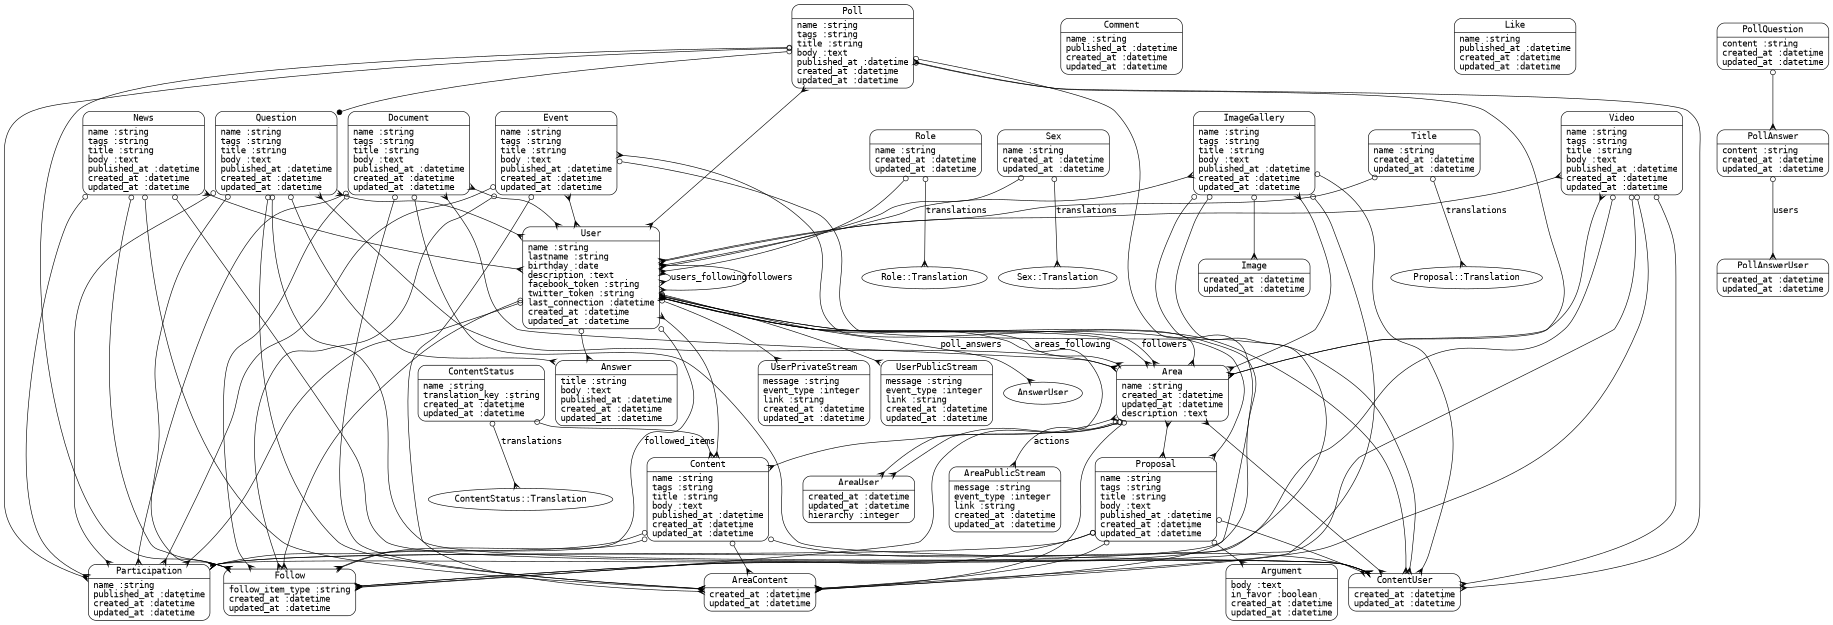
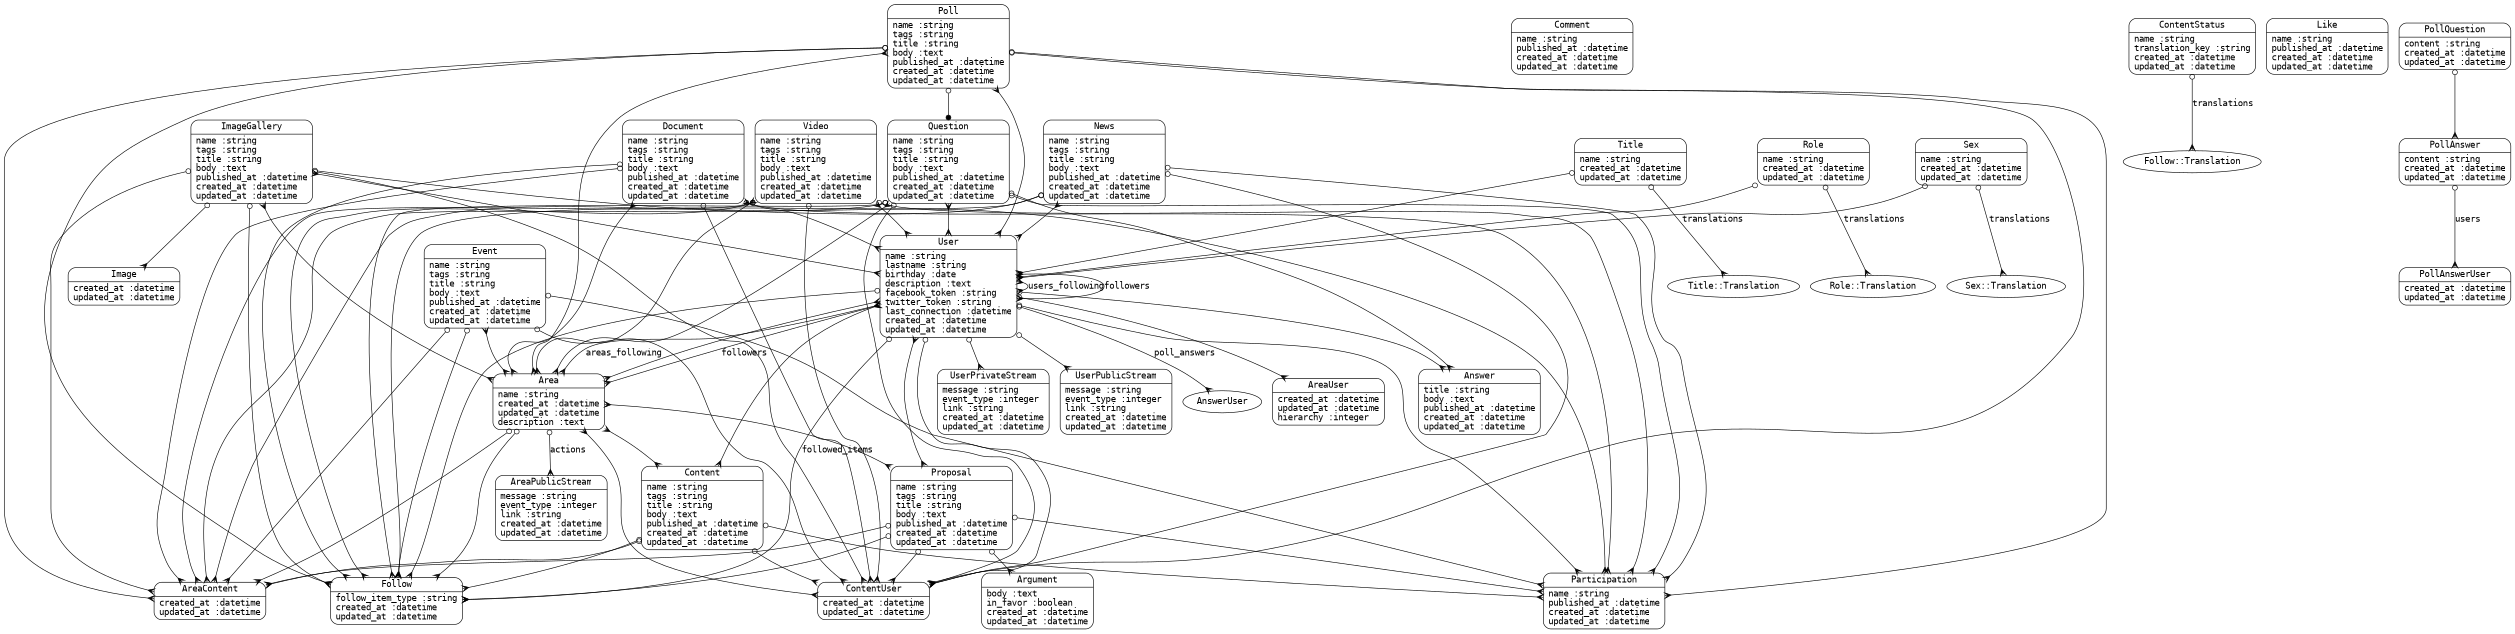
edge "Event" -- "User": removed
node "Proposal::Translation": label "Proposal::Translation" -> "Title::Translation"
edge "ContentStatus" -- "Content": removed
edge "Area" -- "AreaUser": removed
node "ContentStatus::Translation": label "ContentStatus::Translation" -> "Follow::Translation"
